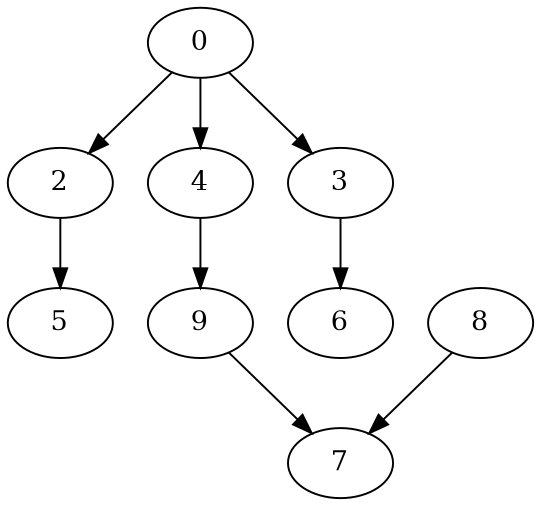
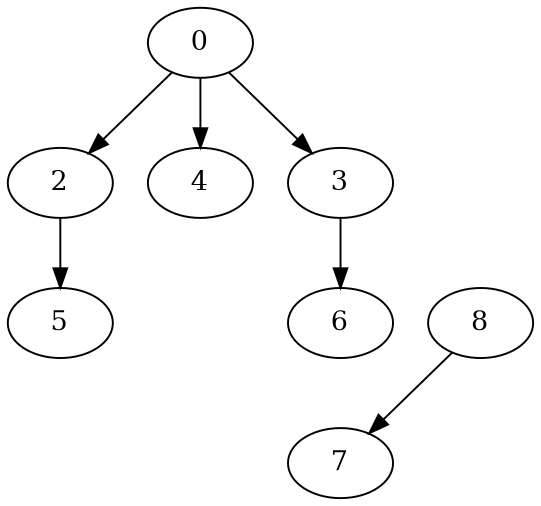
node "9": removed
